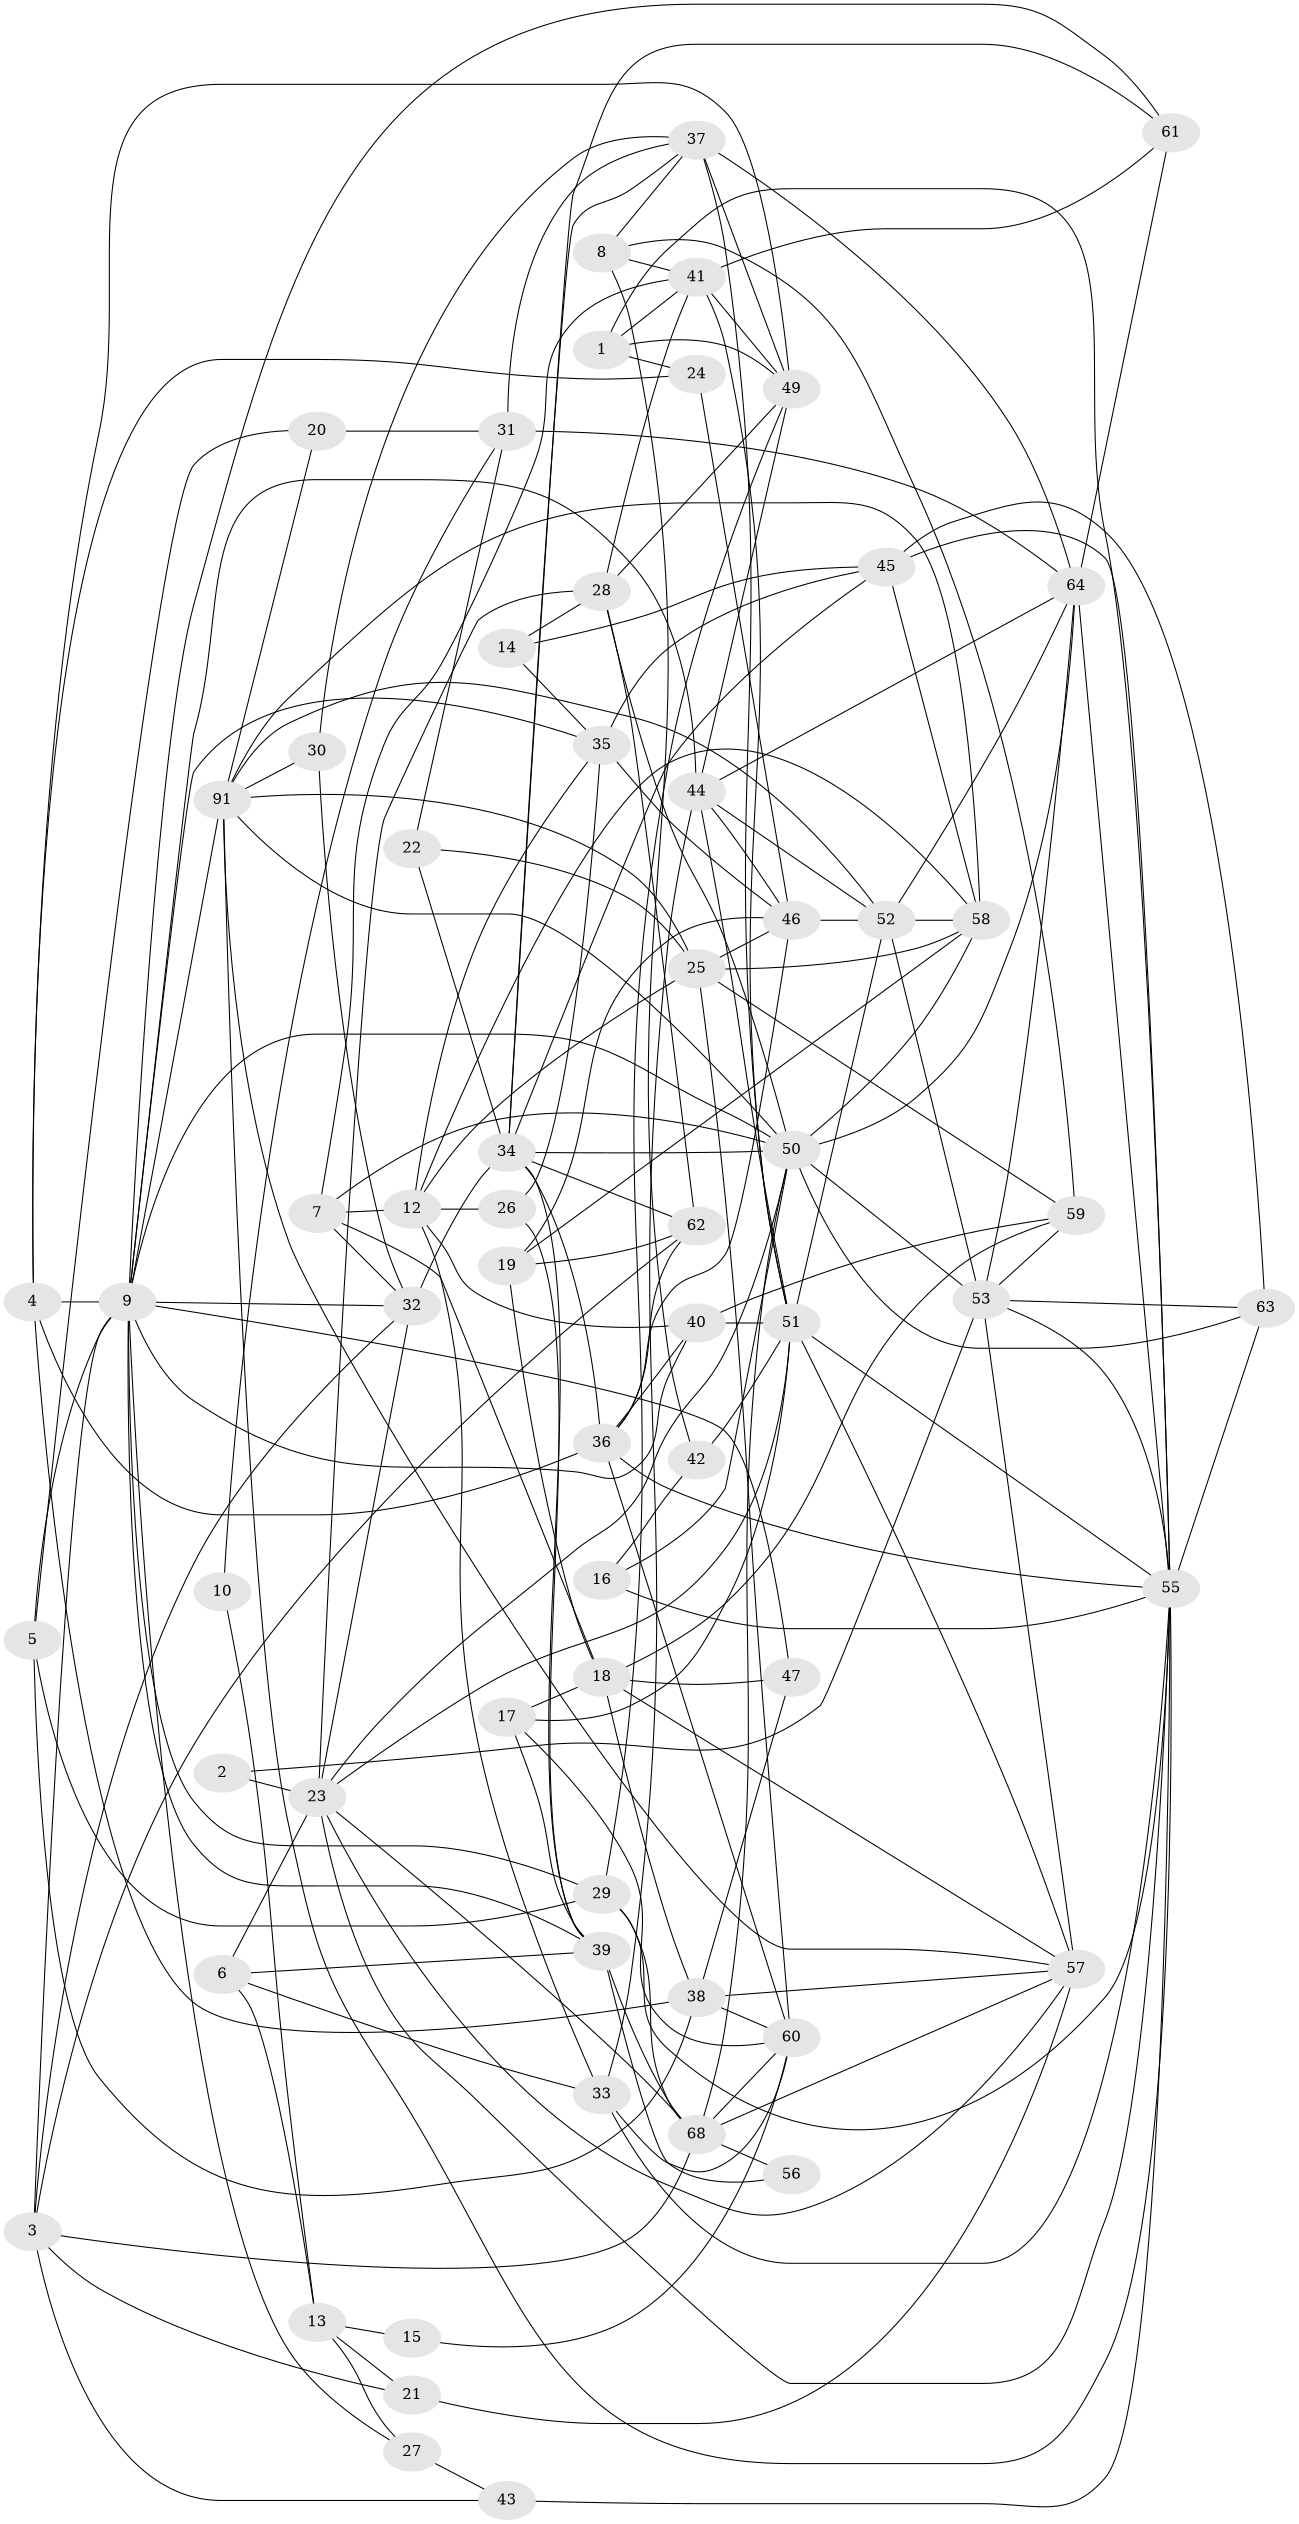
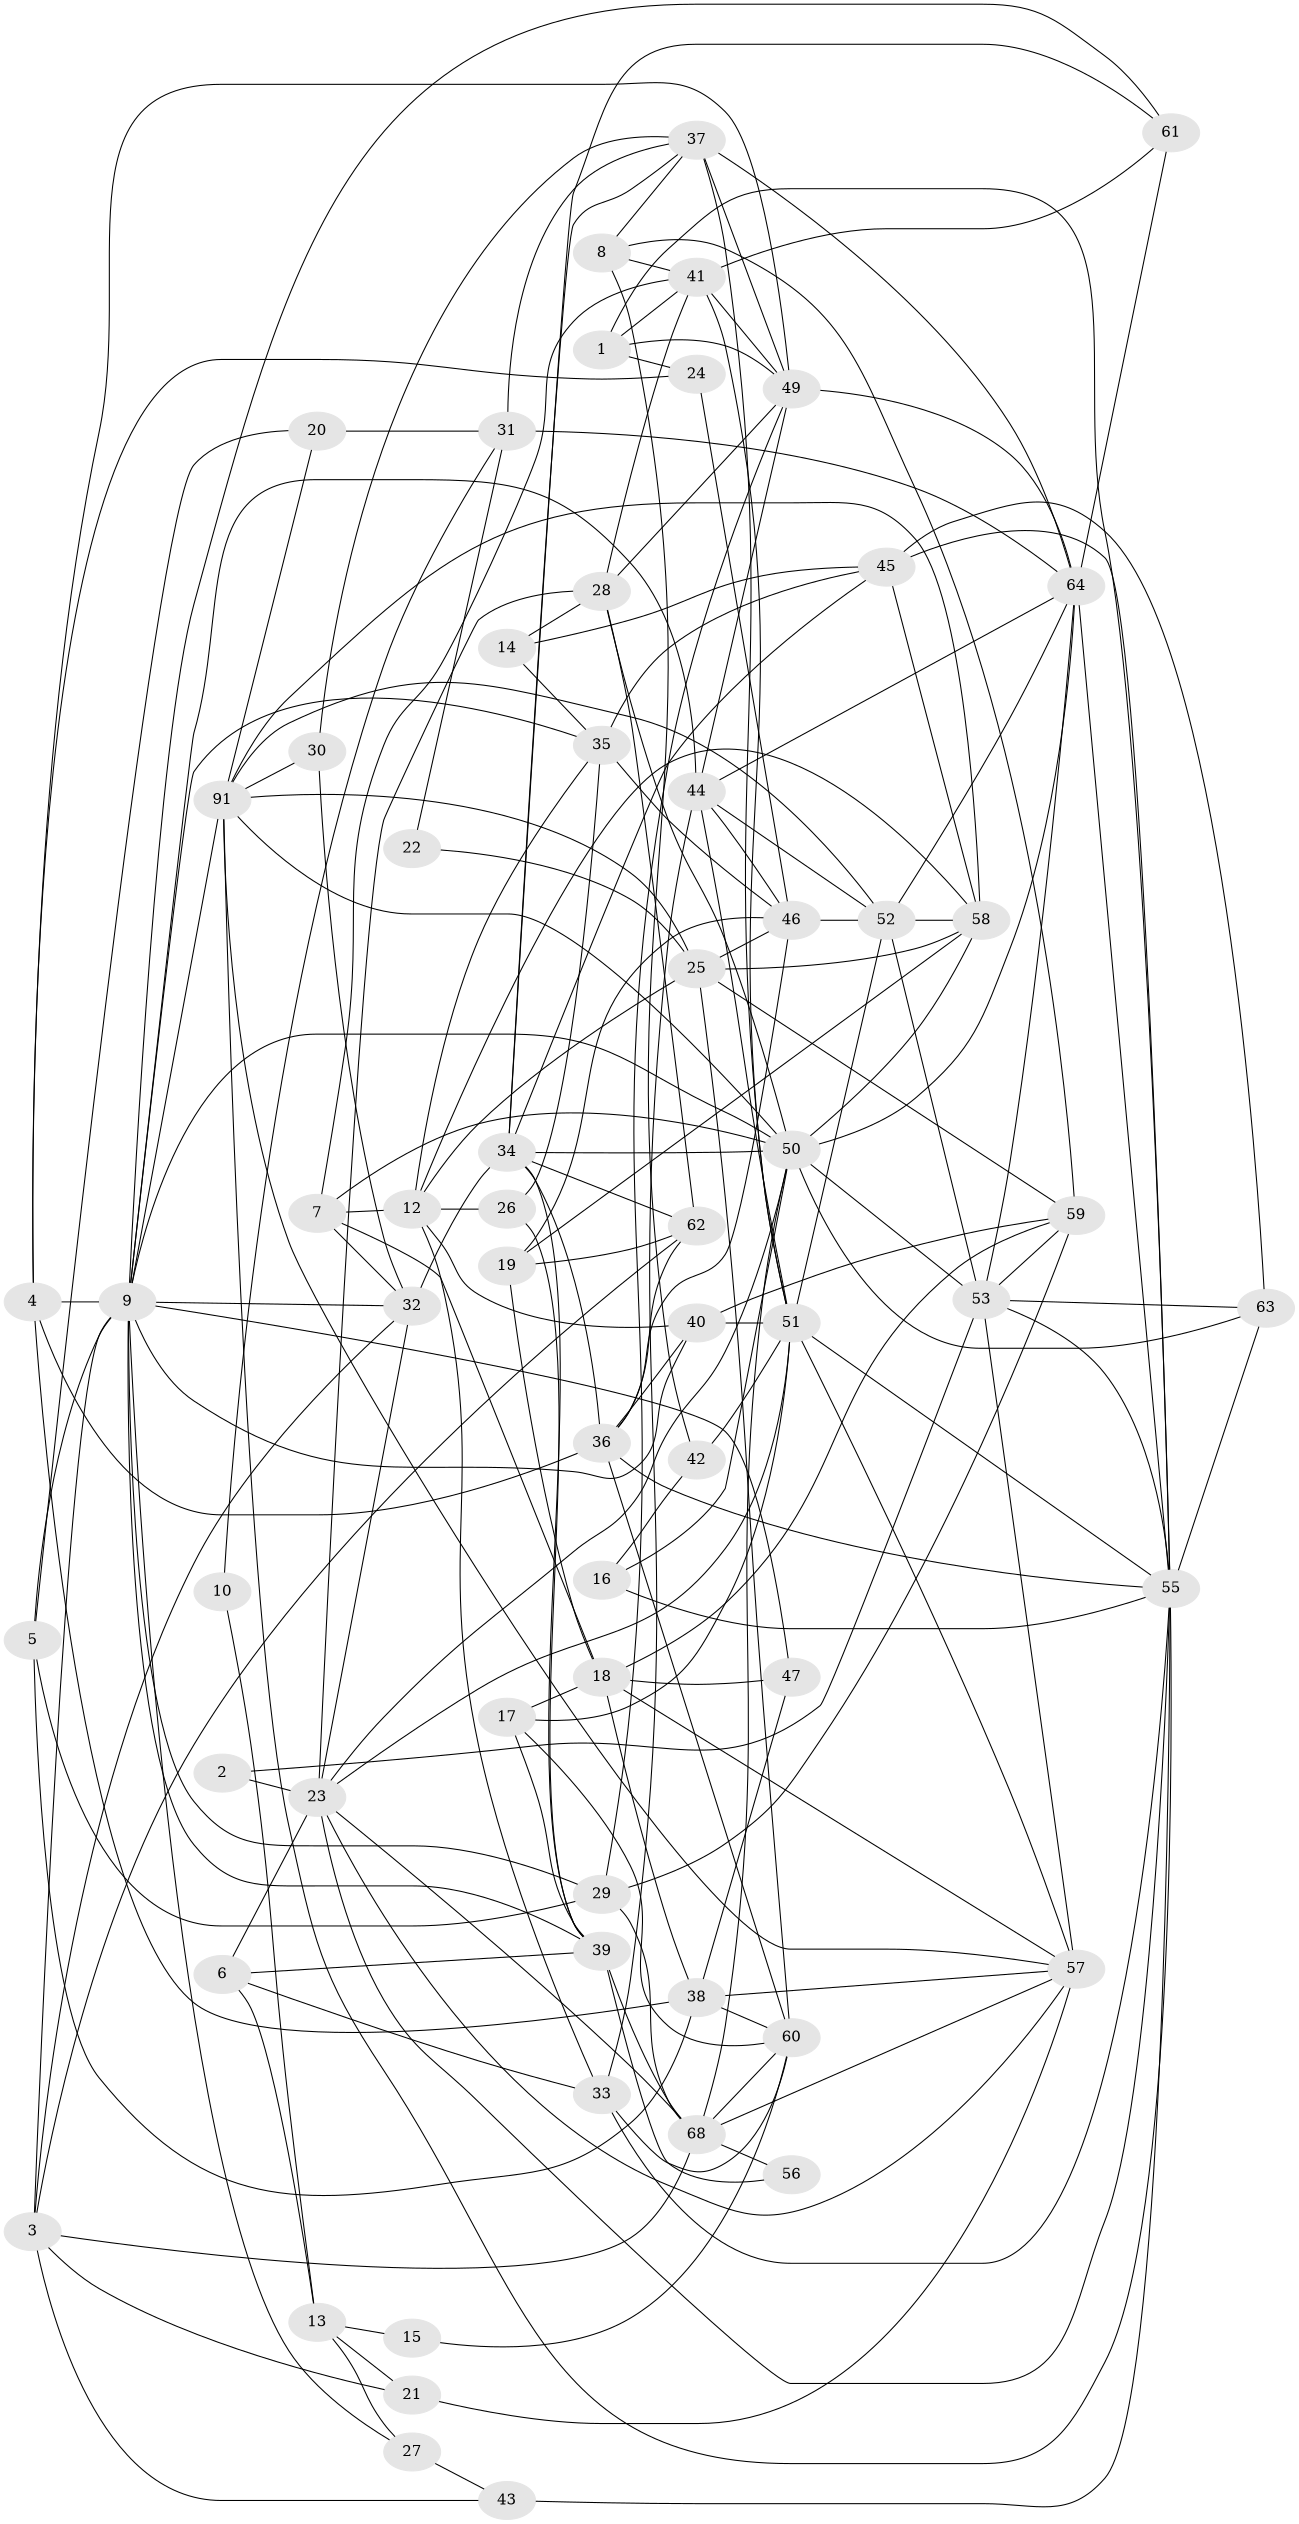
edge "49" -- "64": added
edge "22" -- "34": removed
edge "55" -- "29": now "59" -- "29"
